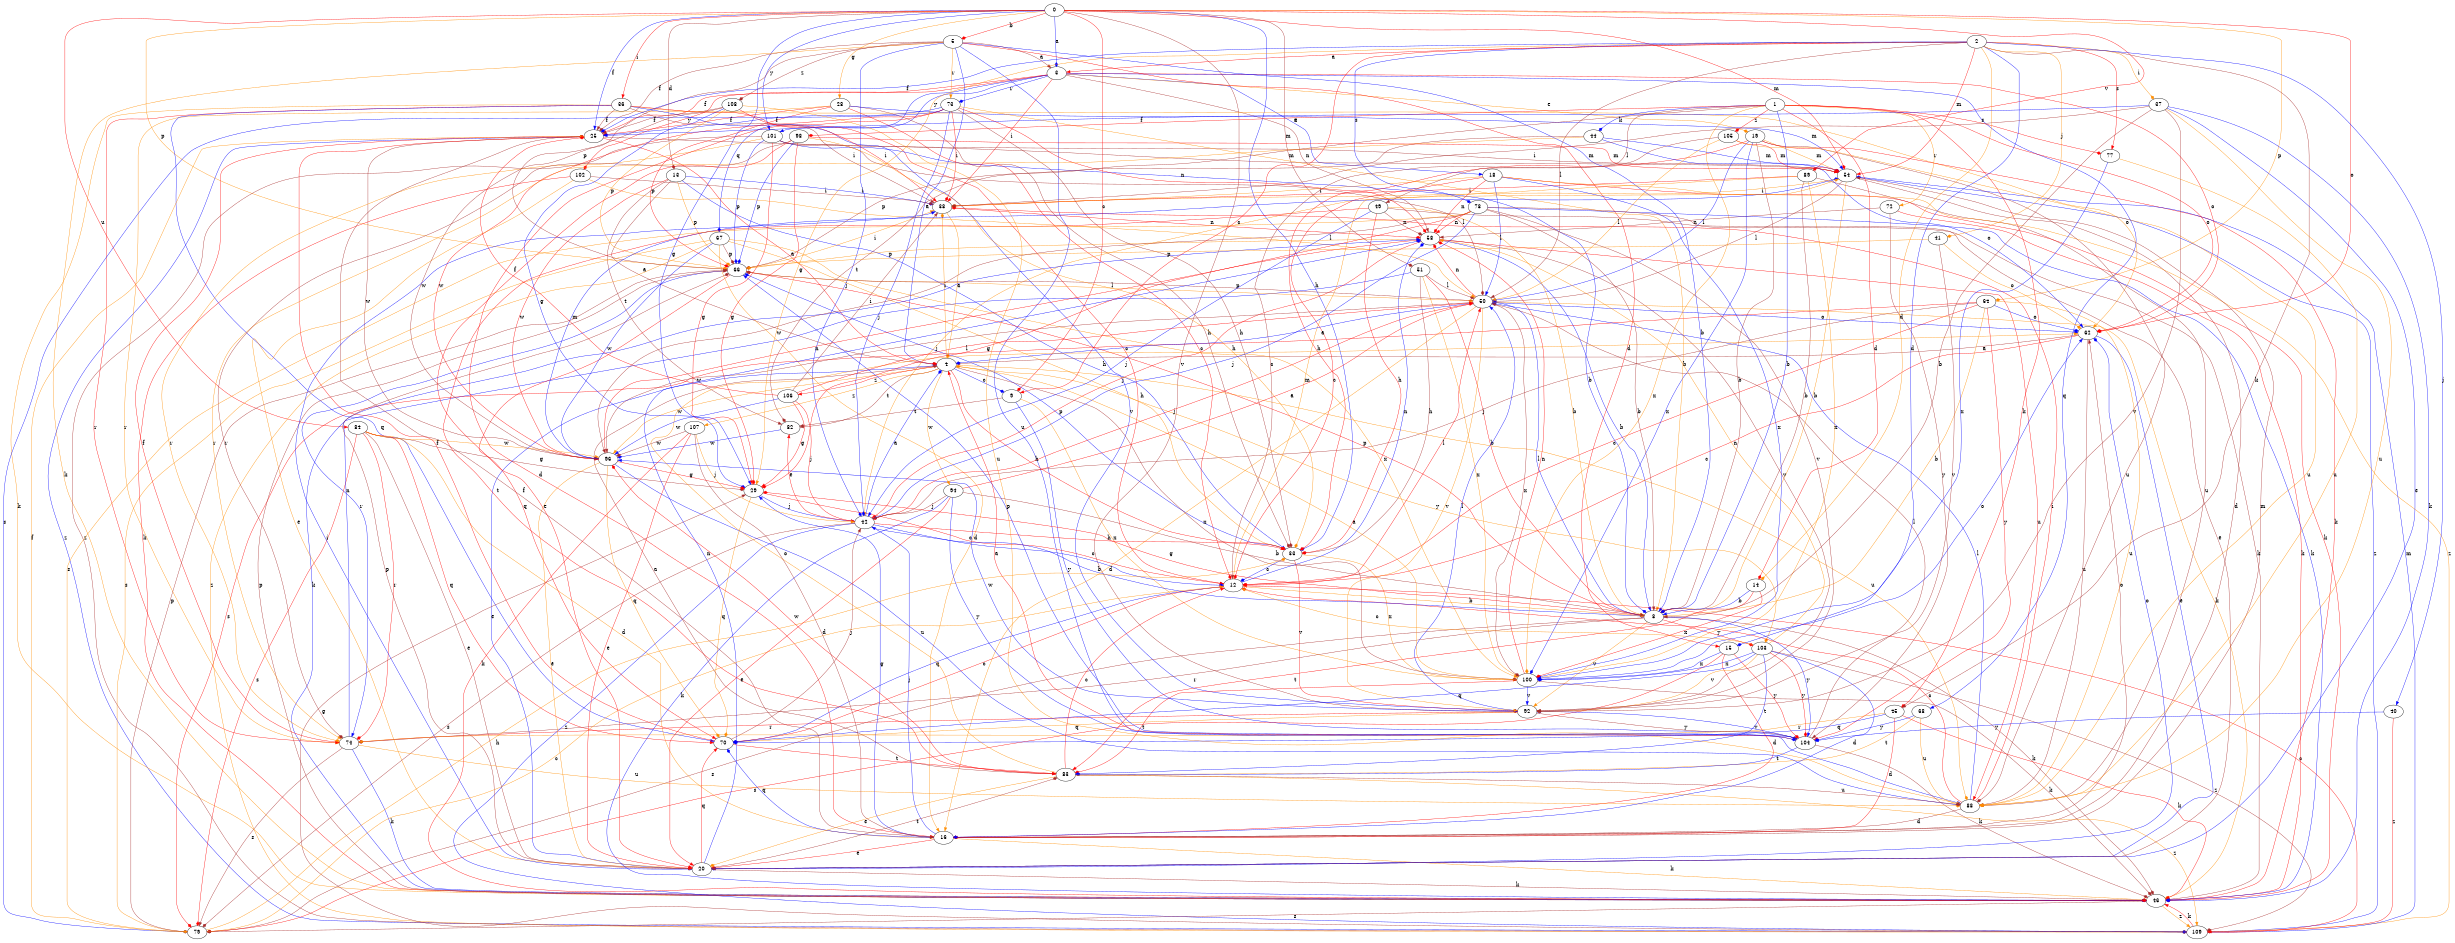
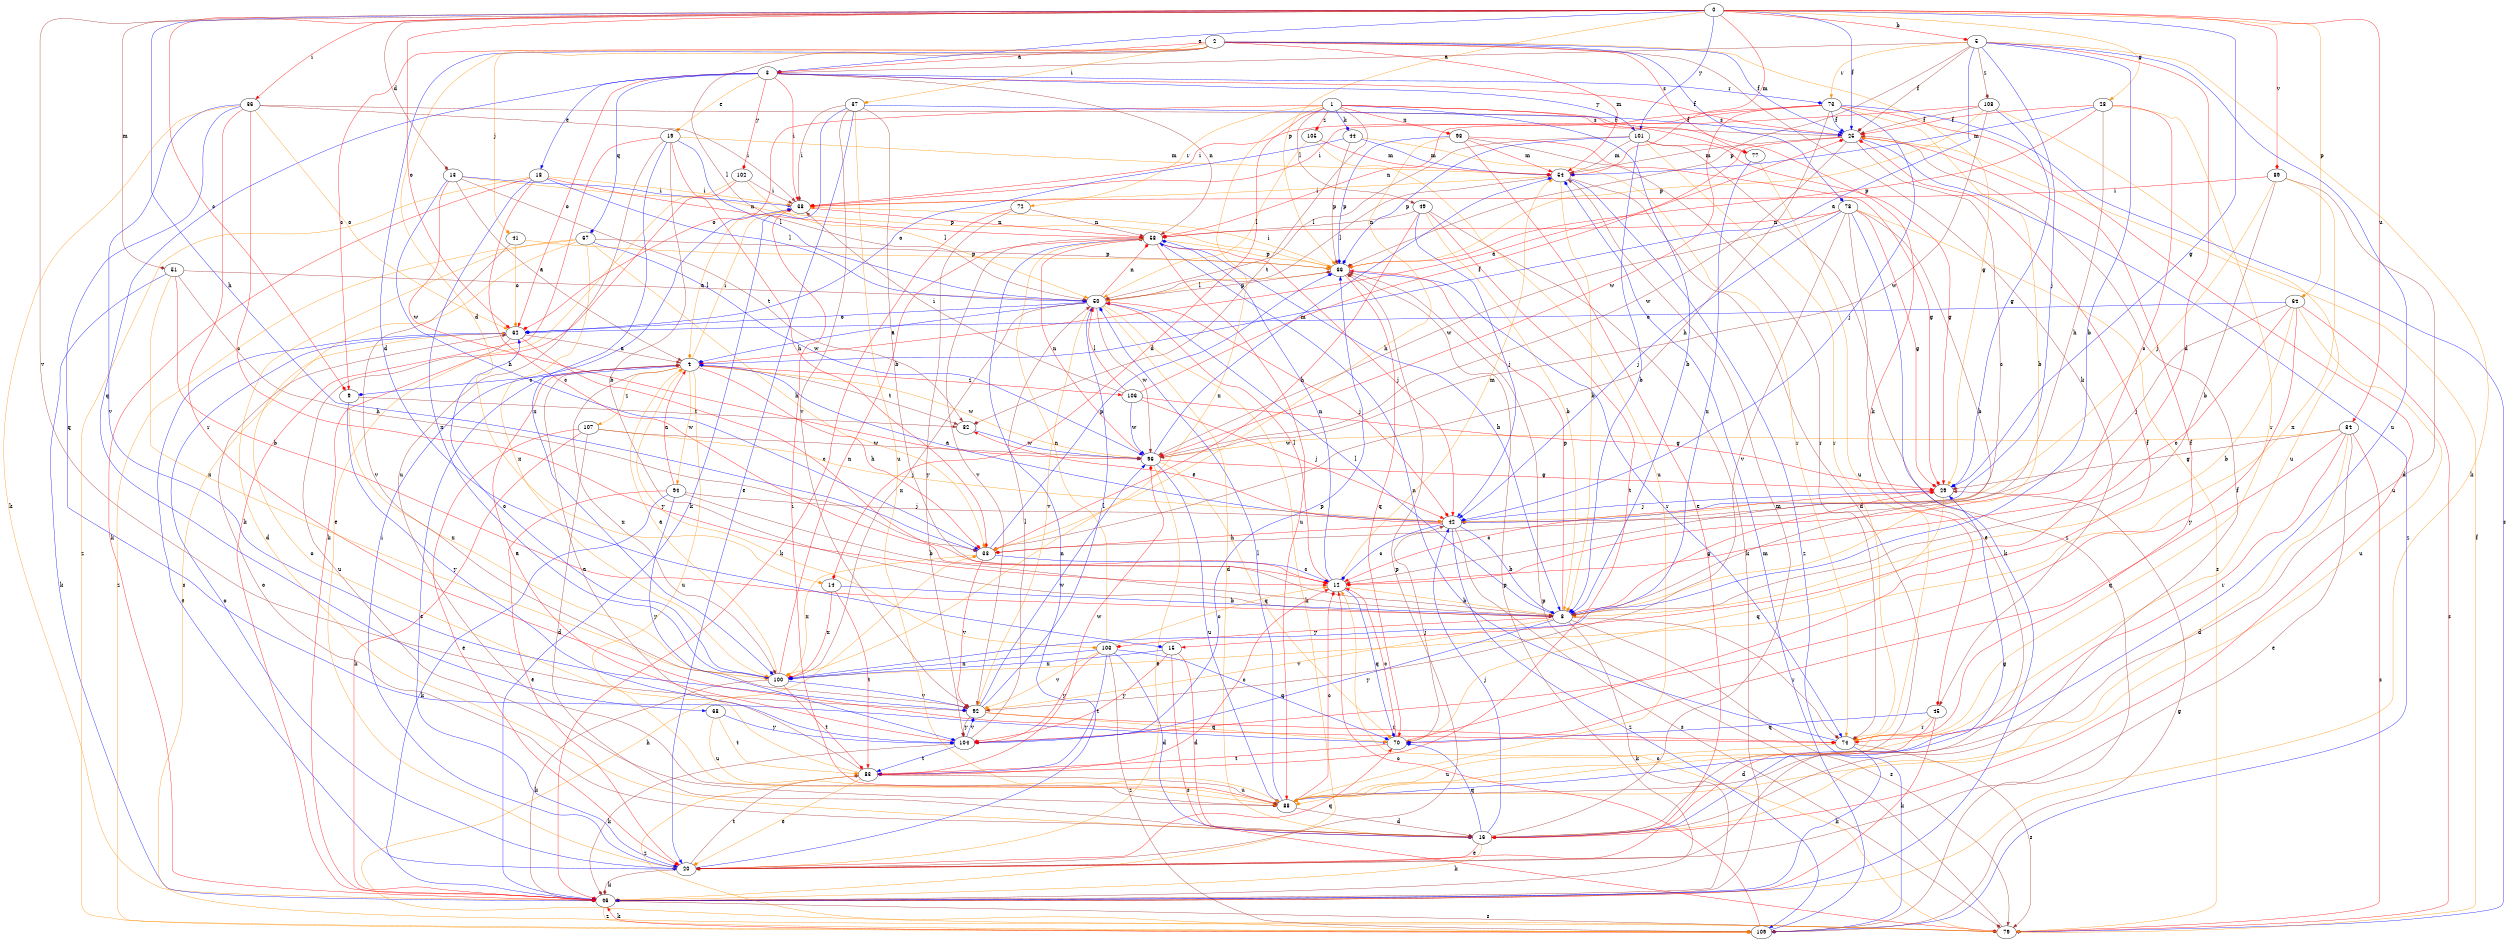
edge "105" -> "12": now "25" -> "12"
edge "94" -> "50": now "94" -> "4"
node "40": removed
